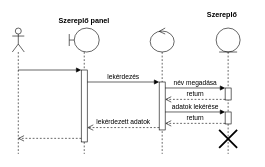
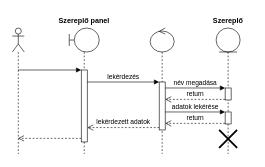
node "Szereplő": moved (222, 14) -> (228, 20)
